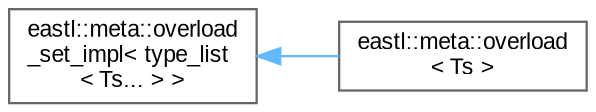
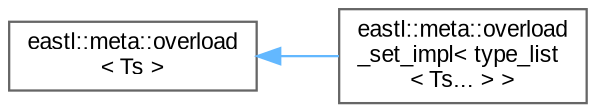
edge "eastl::meta::overload < Ts >" -> "eastl::meta::overload _set_impl< type_list < Ts... > >": reversed
